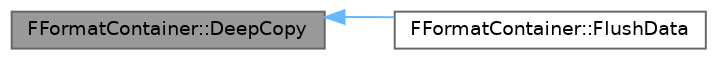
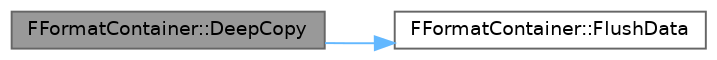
edge "FFormatContainer::FlushData" -> "FFormatContainer::DeepCopy": reversed
